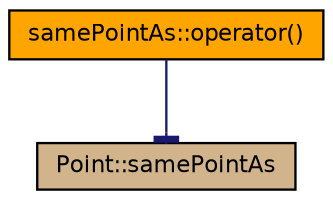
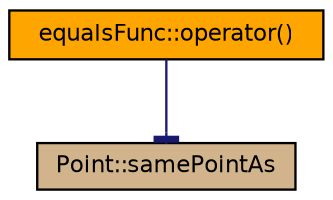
node "samePointAs::operator()": label "samePointAs::operator()" -> "equalsFunc::operator()"
